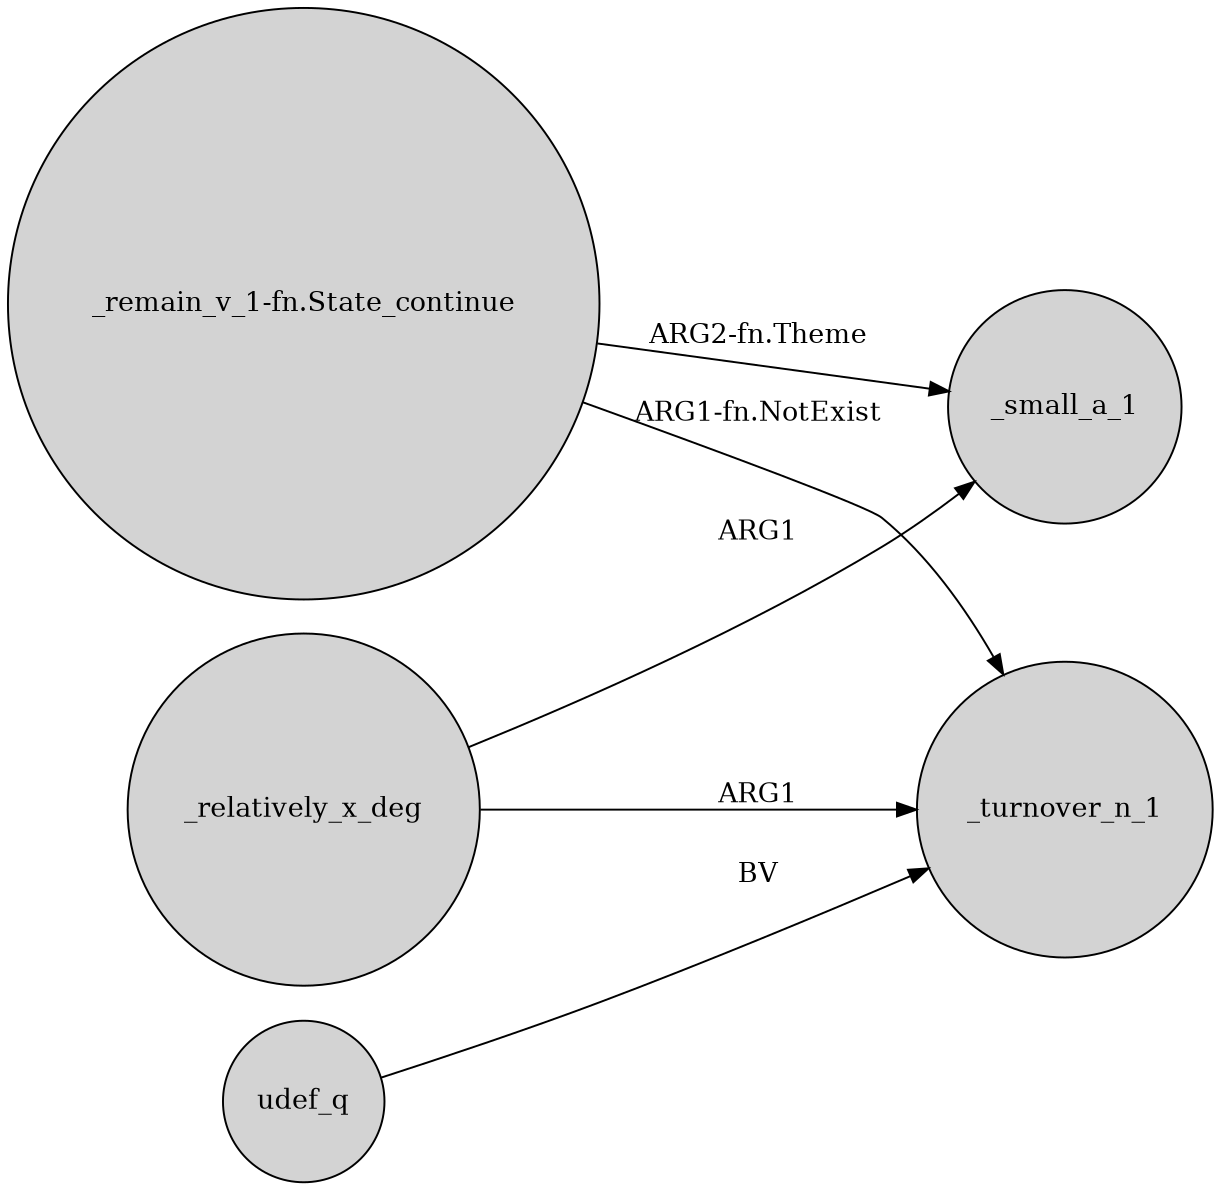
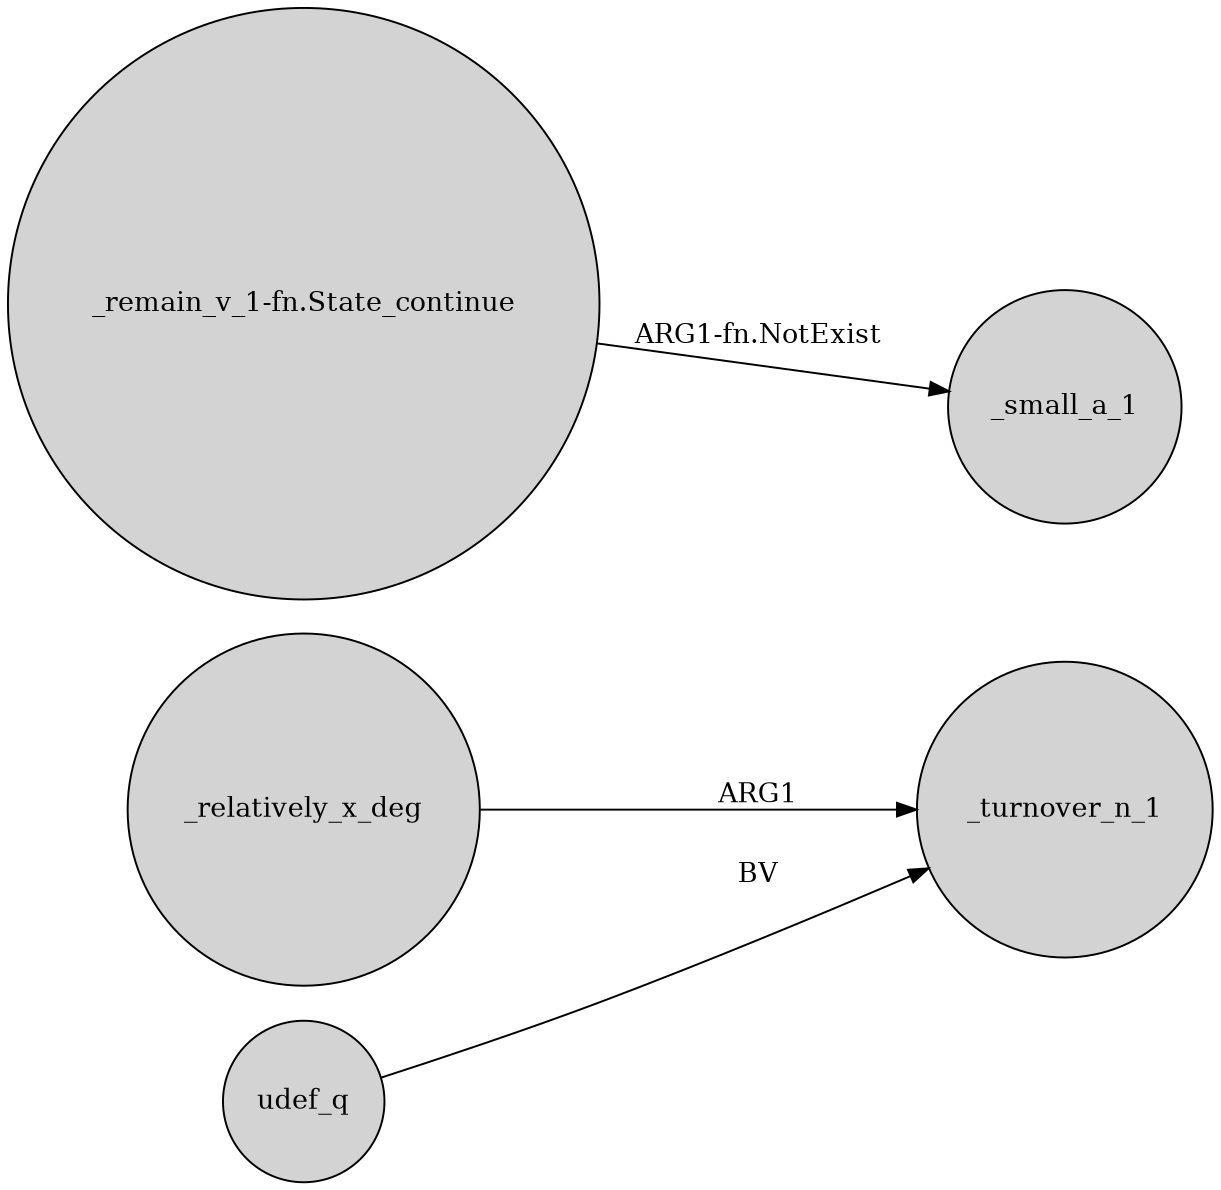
edge "_remain_v_1-fn.State_continue" -> "_small_a_1": label "ARG2-fn.Theme" -> "ARG1-fn.NotExist"
edge "_remain_v_1-fn.State_continue" -> "_turnover_n_1": removed, label "ARG1-fn.NotExist"
edge "_relatively_x_deg" -> "_small_a_1": removed, label "ARG1"
